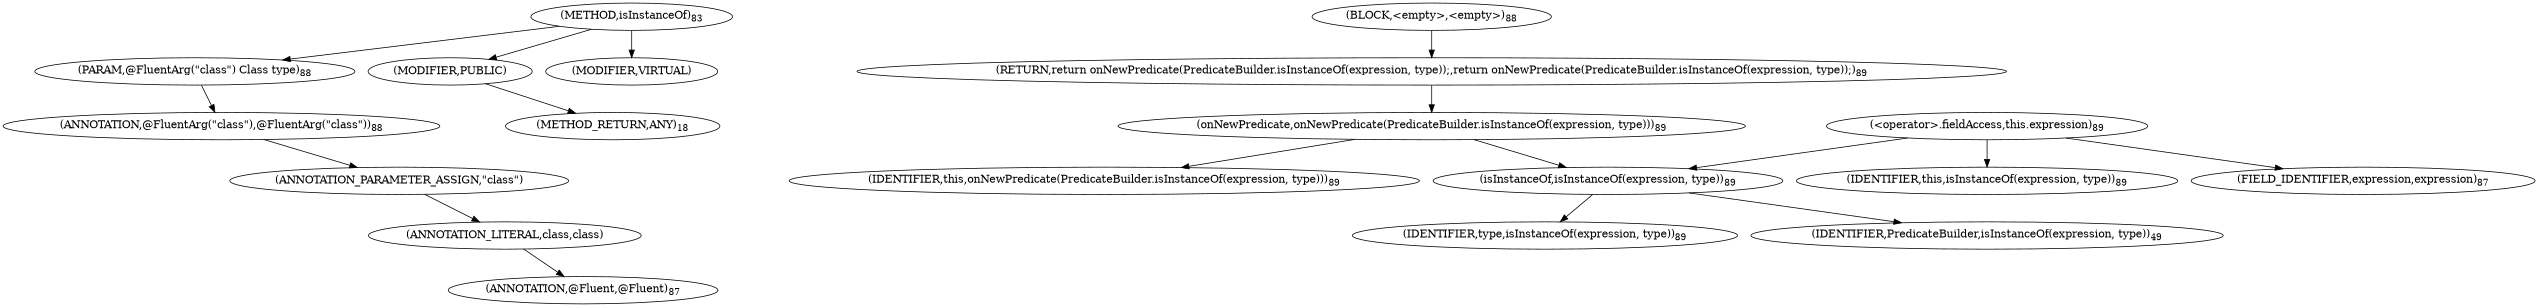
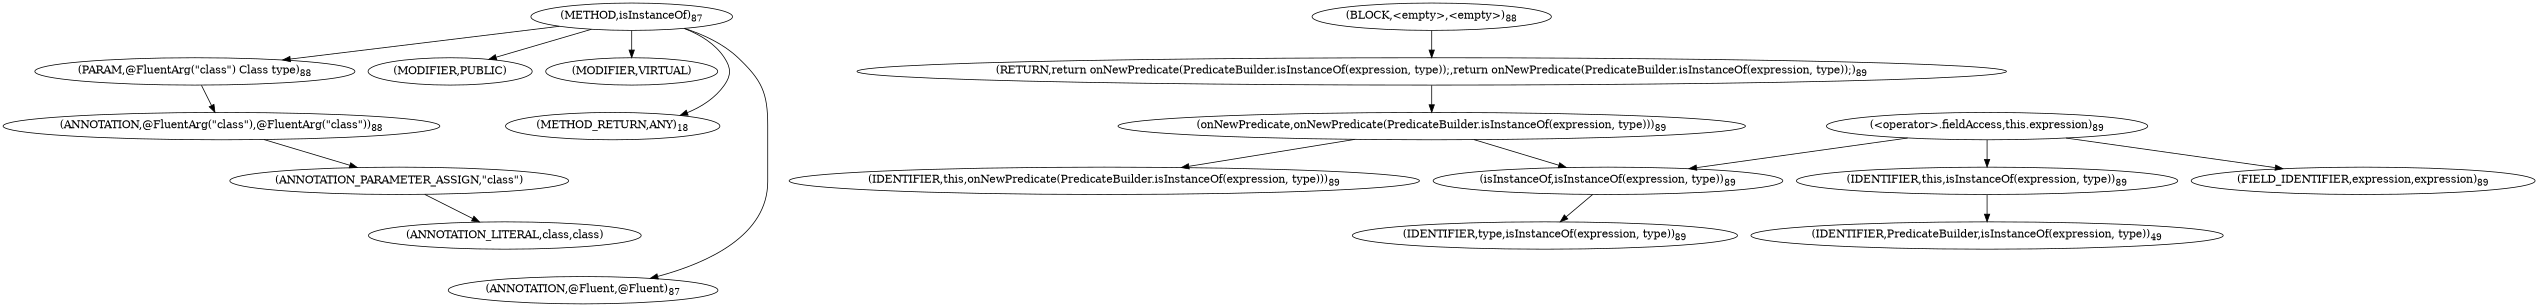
node "(METHOD,isInstanceOf)": text "83" -> "87"
edge "(MODIFIER,PUBLIC)" -> "(METHOD_RETURN,ANY)": now "(METHOD,isInstanceOf)" -> "(METHOD_RETURN,ANY)"
node "(FIELD_IDENTIFIER,expression,expression)": text "87" -> "89"
edge "(isInstanceOf,isInstanceOf(expression, type))" -> "(IDENTIFIER,PredicateBuilder,isInstanceOf(expression, type))": now "(IDENTIFIER,this,isInstanceOf(expression, type))" -> "(IDENTIFIER,PredicateBuilder,isInstanceOf(expression, type))"
edge "(ANNOTATION_LITERAL,class,class)" -> "(ANNOTATION,@Fluent,@Fluent)": now "(METHOD,isInstanceOf)" -> "(ANNOTATION,@Fluent,@Fluent)"
